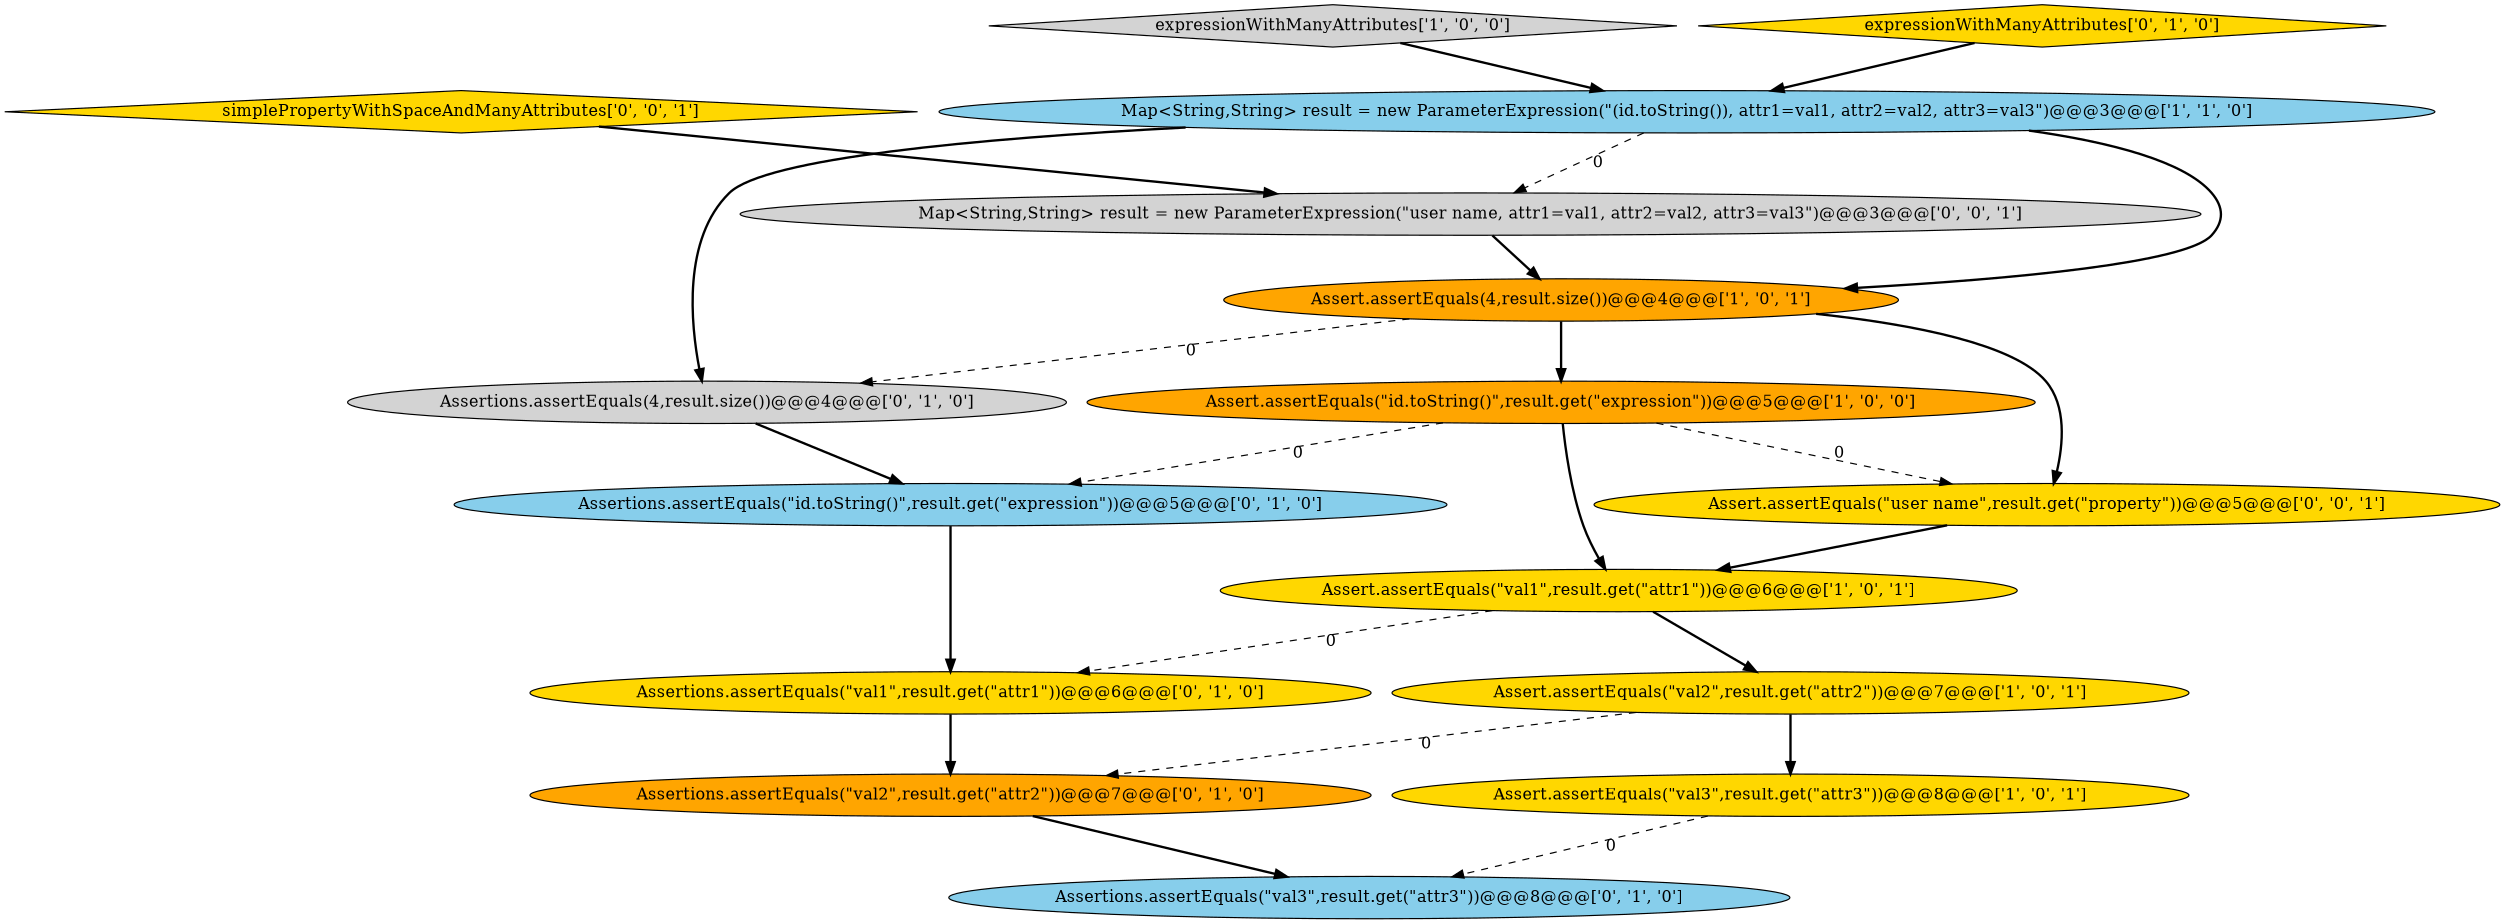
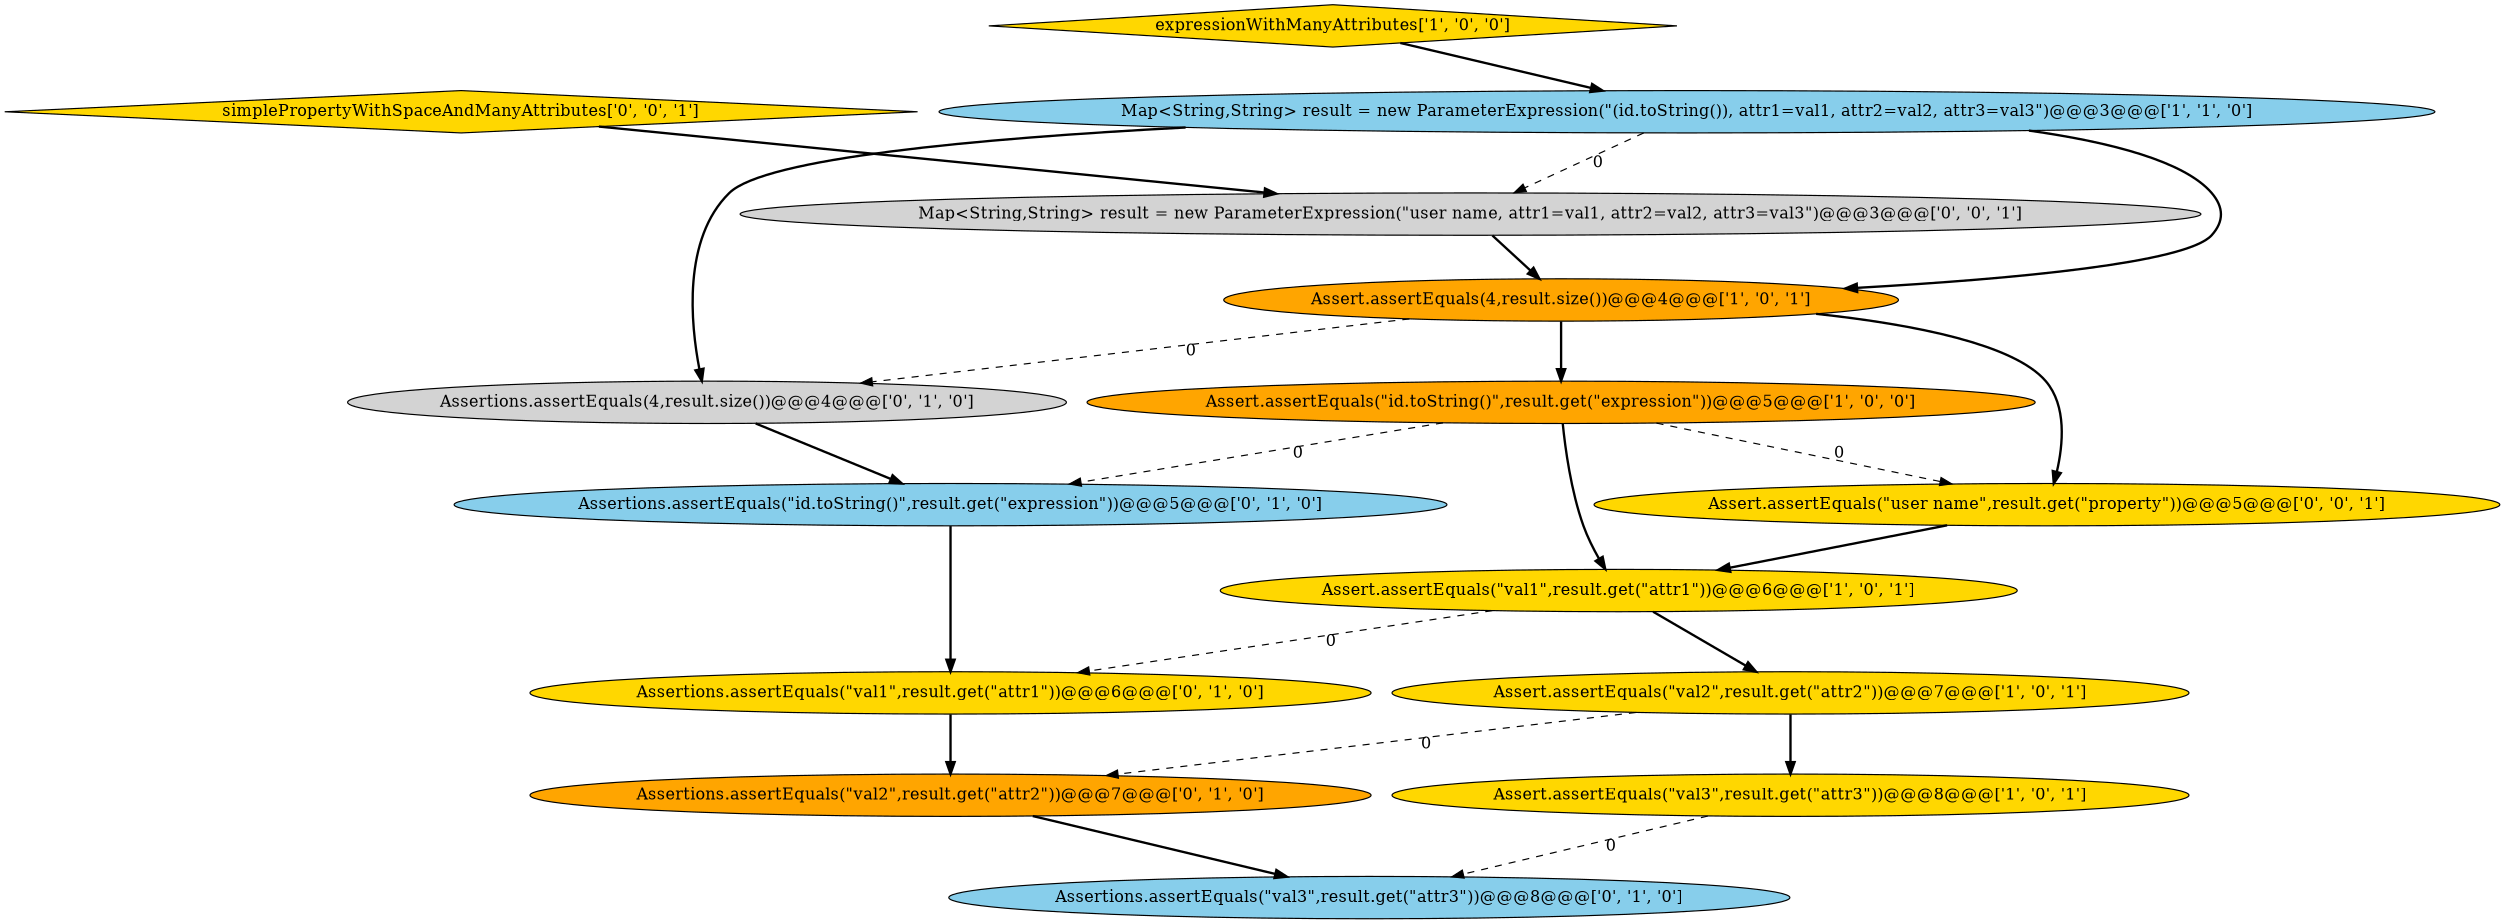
node "expressionWithManyAttributes['1', '0', '0']": fillcolor lightgrey -> gold
node "expressionWithManyAttributes['0', '1', '0']": removed
